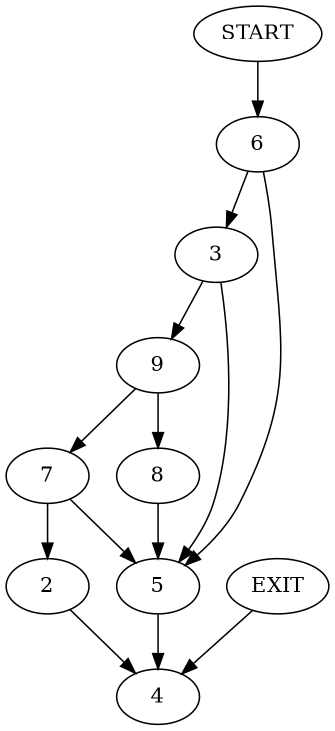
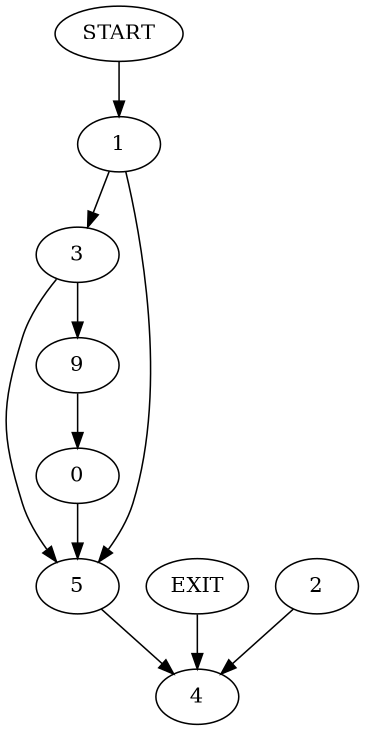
node "6": label "6" -> "1"
node "7": removed
node "8": label "8" -> "0"
